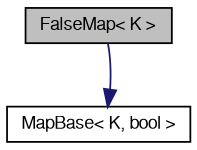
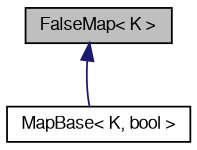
edge "FalseMap< K >" -> "MapBase< K, bool >": reversed
